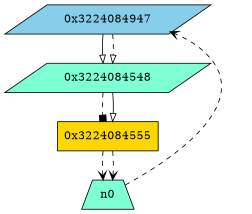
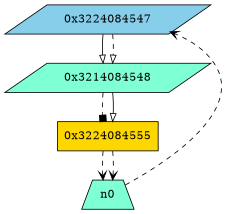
node "0x3224084947": label "0x3224084947" -> "0x3224084547"
node "0x3224084548": label "0x3224084548" -> "0x3214084548"
